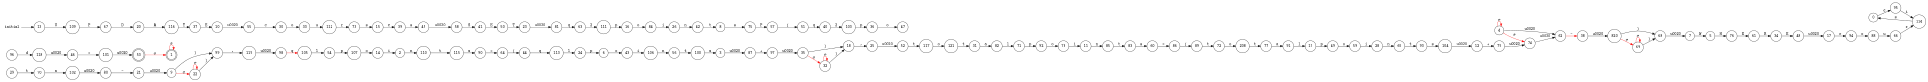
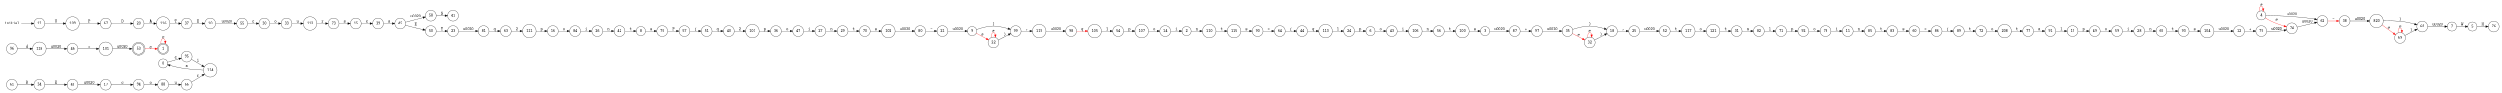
edge "41" -> "50": now "45" -> "50"
node "27": added
edge "76" -> "61": removed, label "E"
